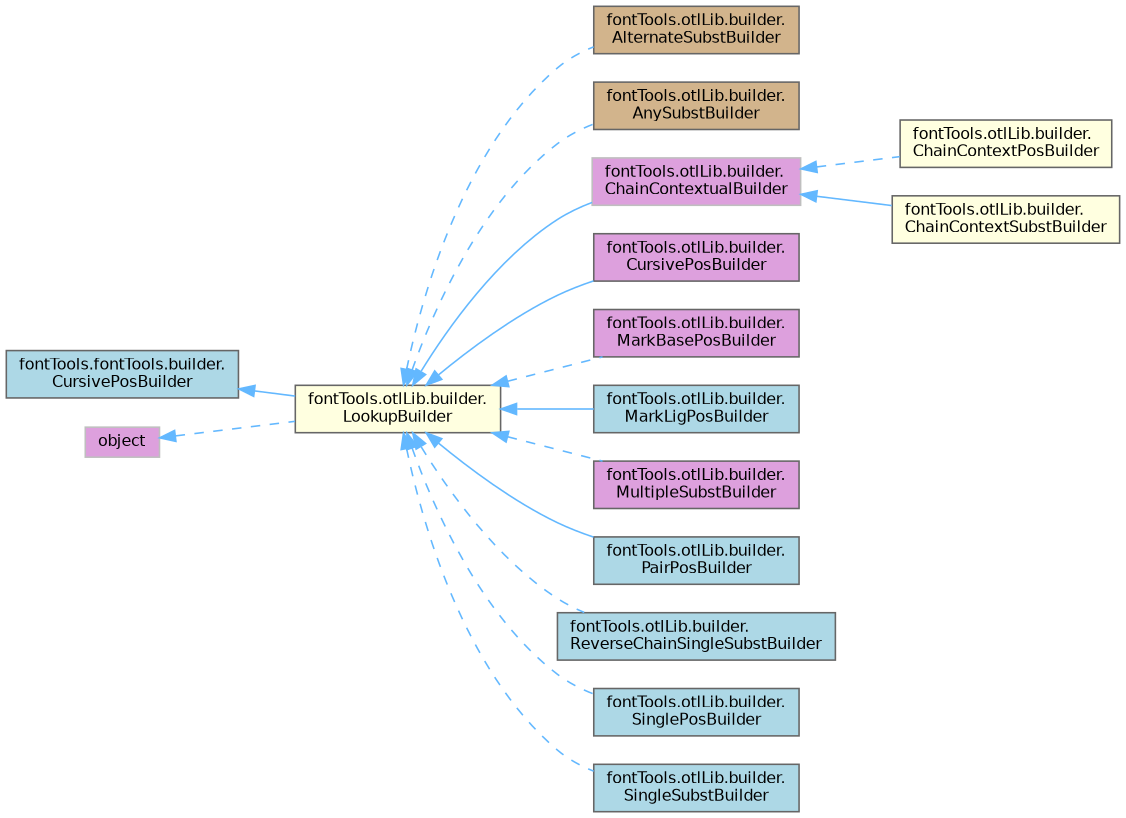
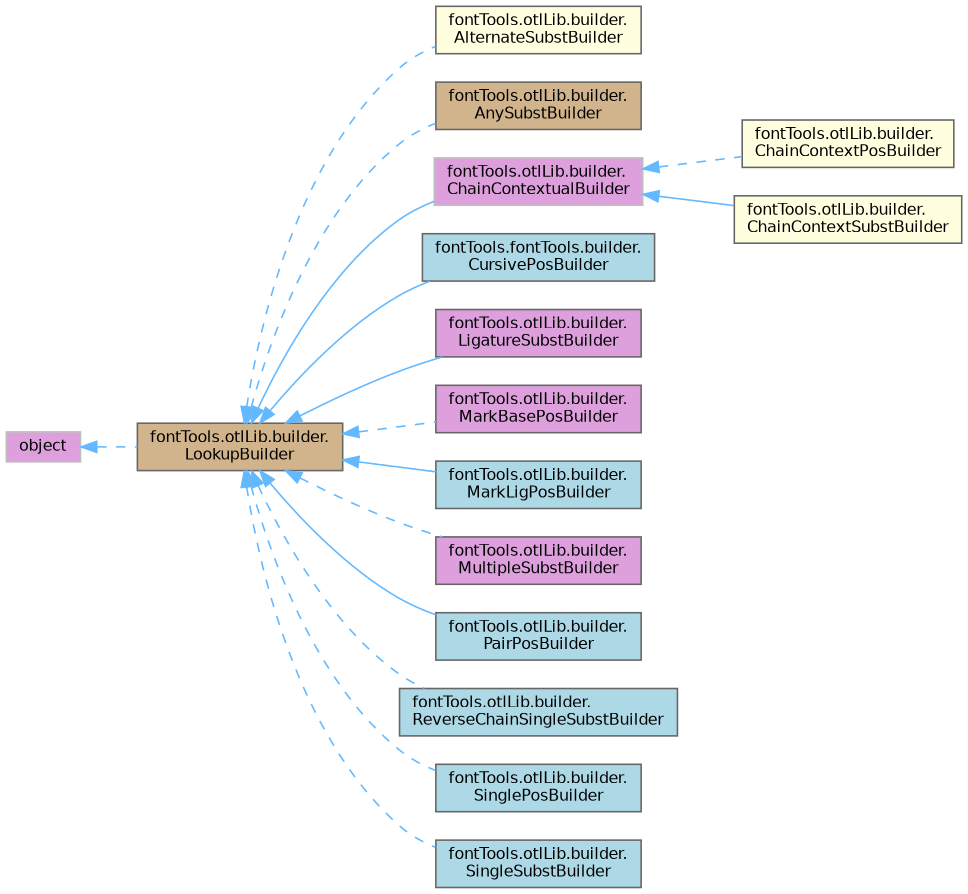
node "fontTools.otlLib.builder. AlternateSubstBuilder": fillcolor tan -> lightyellow
node "fontTools.otlLib.builder. CursivePosBuilder": label "fontTools.otlLib.builder. CursivePosBuilder" -> "fontTools.otlLib.builder. LigatureSubstBuilder"
edge "fontTools.otlLib.builder. LookupBuilder" -> "fontTools.fontTools.builder. CursivePosBuilder": reversed
node "fontTools.otlLib.builder. LookupBuilder": fillcolor lightyellow -> tan
